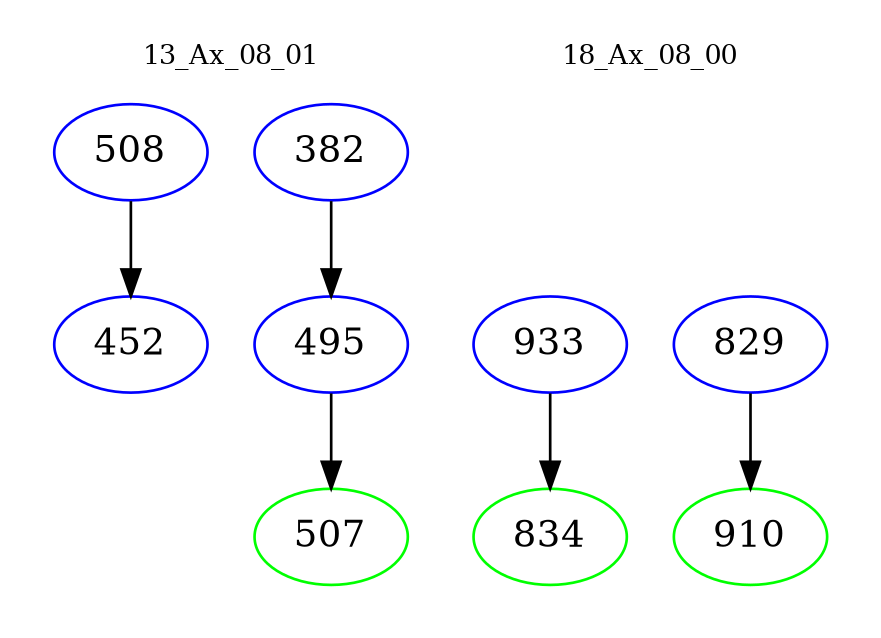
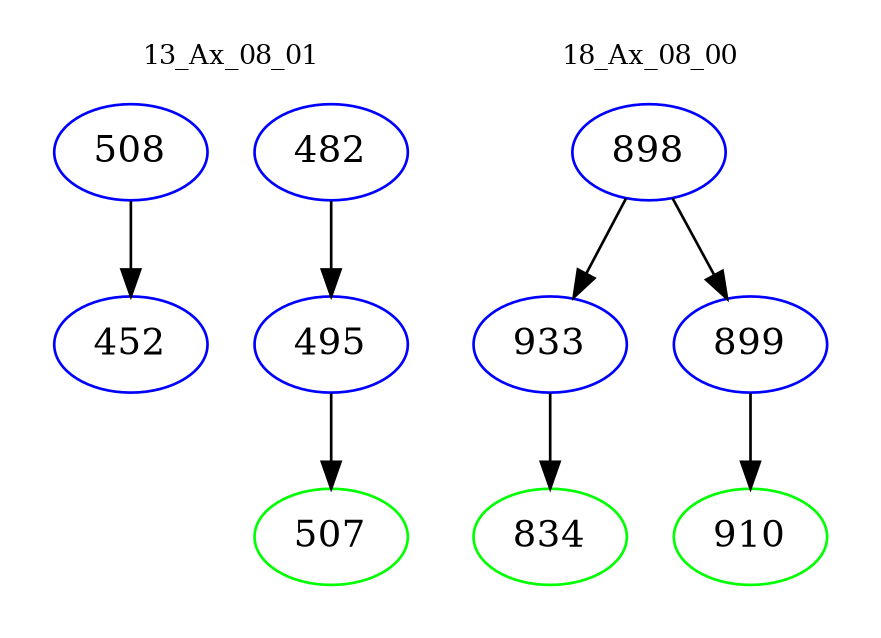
node "382": label "382" -> "482"
node "898": added
node "829": label "829" -> "899"
